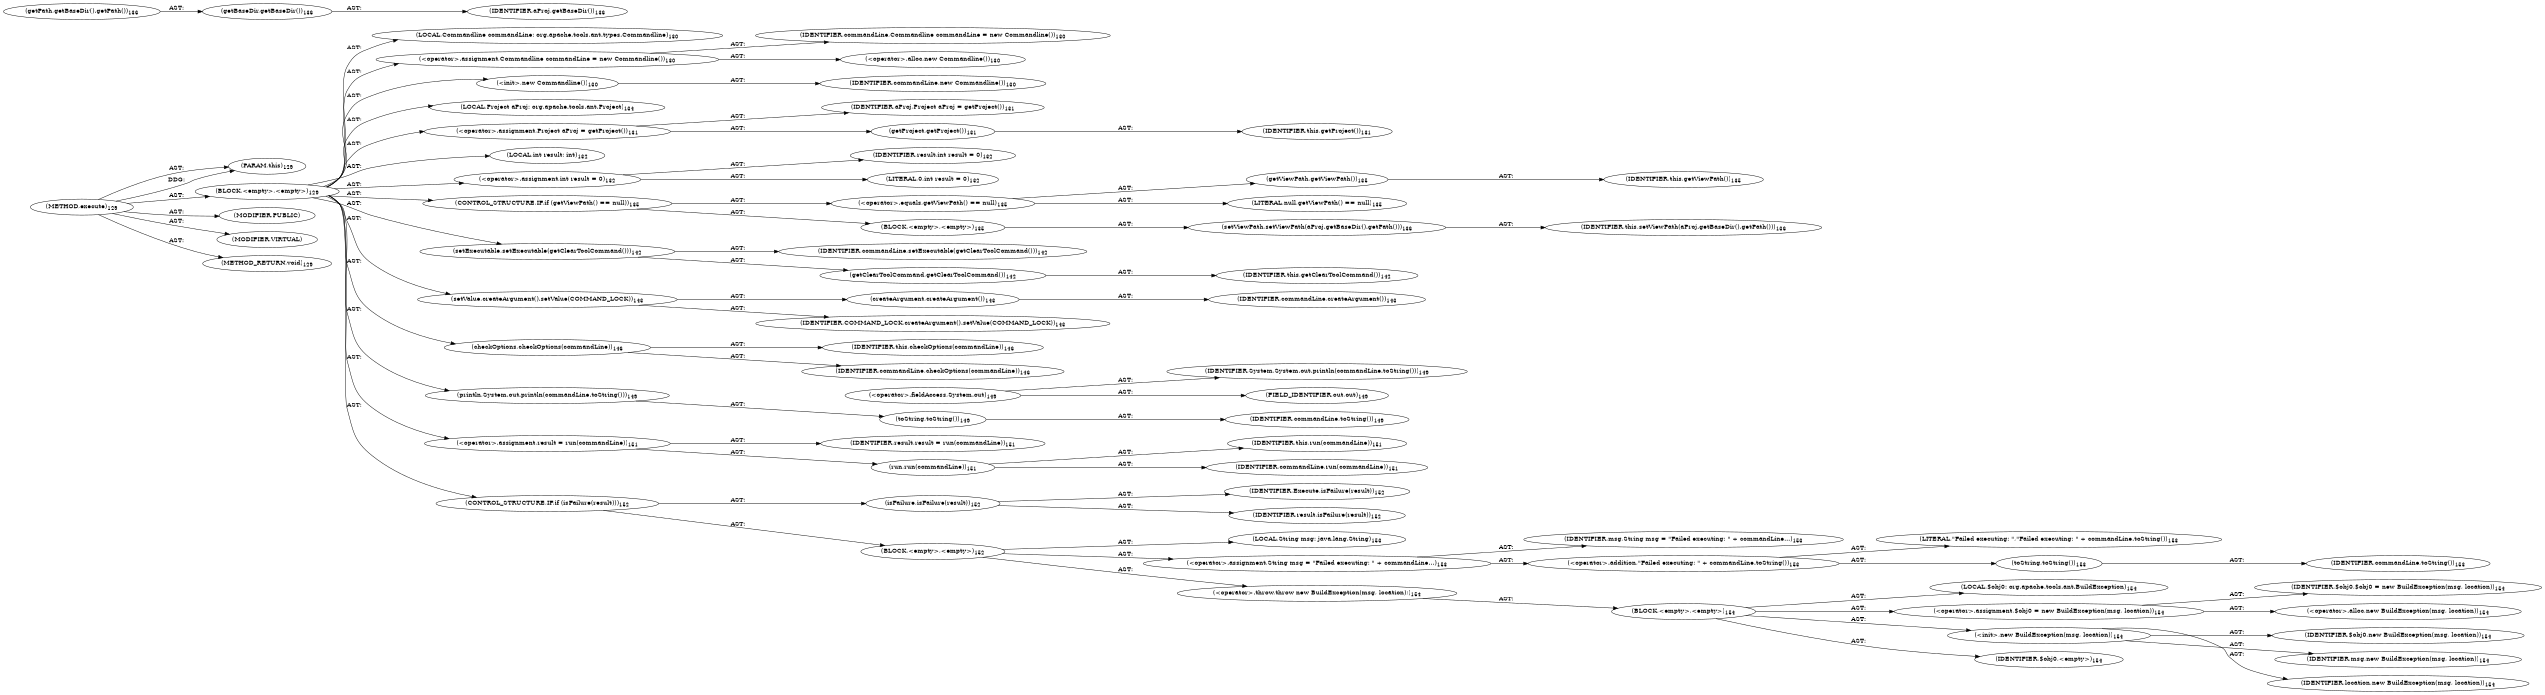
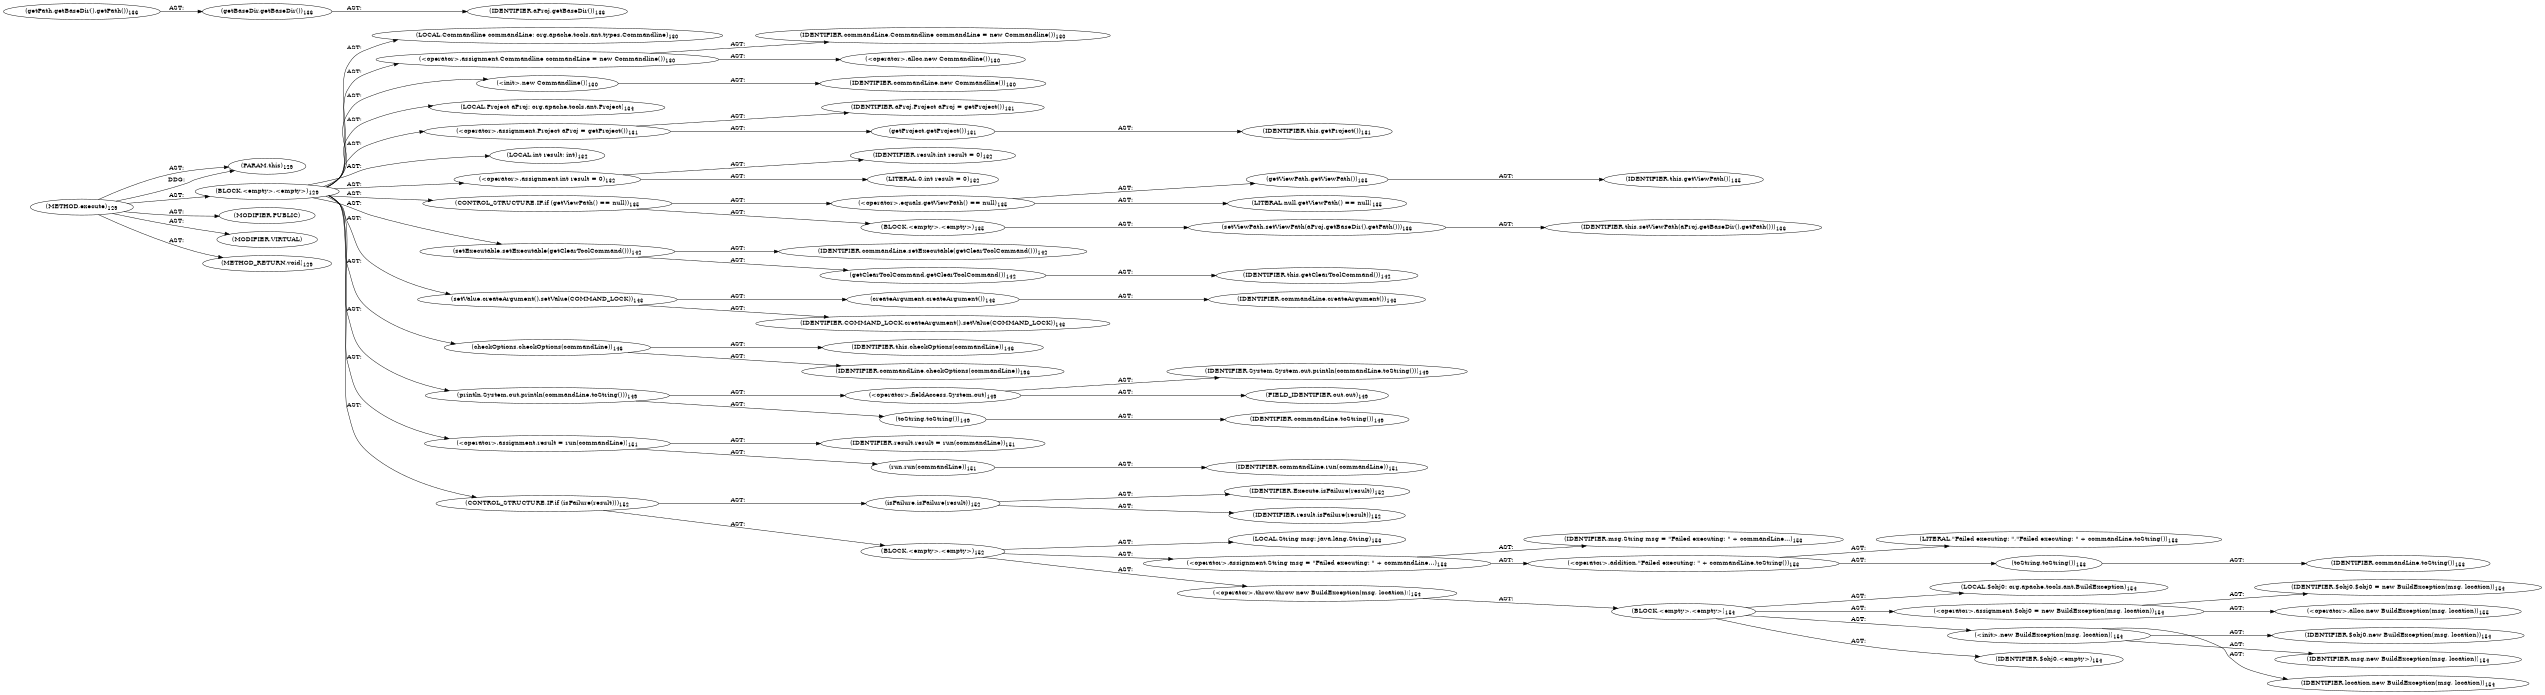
node "(IDENTIFIER,commandLine,checkOptions(commandLine))": text "146" -> "196"
edge "(println,System.out.println(commandLine.toString()))" -> "(<operator>.fieldAccess,System.out)": added, label "AST:"
node "(IDENTIFIER,this,run(commandLine))": removed
node "(<operator>.alloc,new BuildException(msg, location))": text "154" -> "155"
